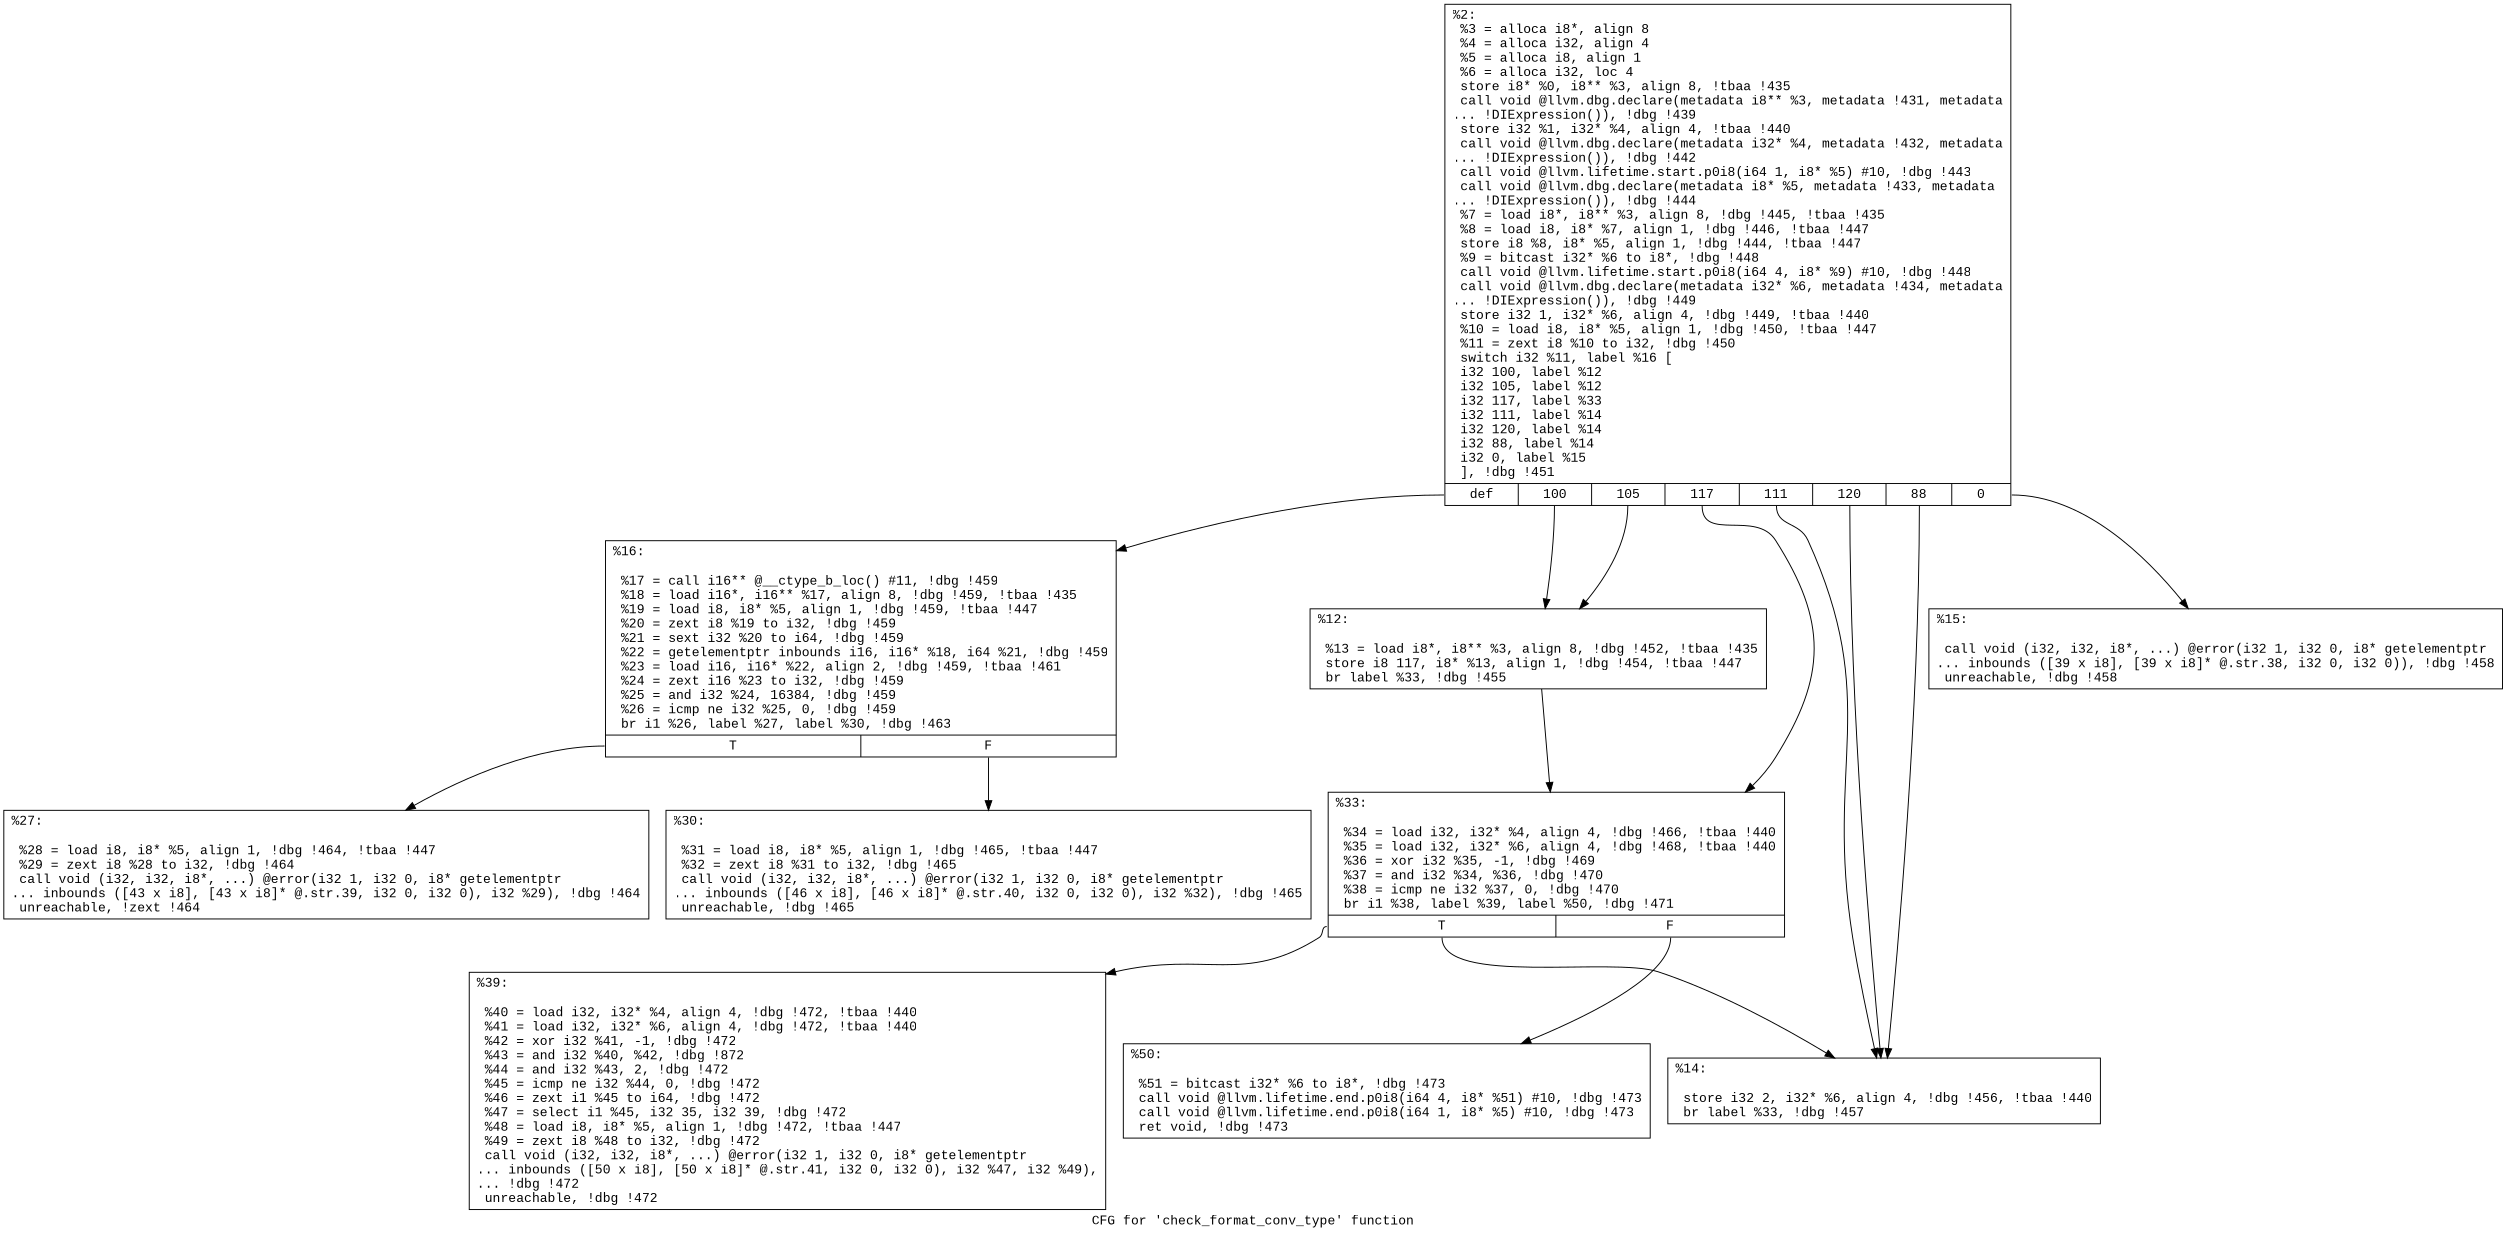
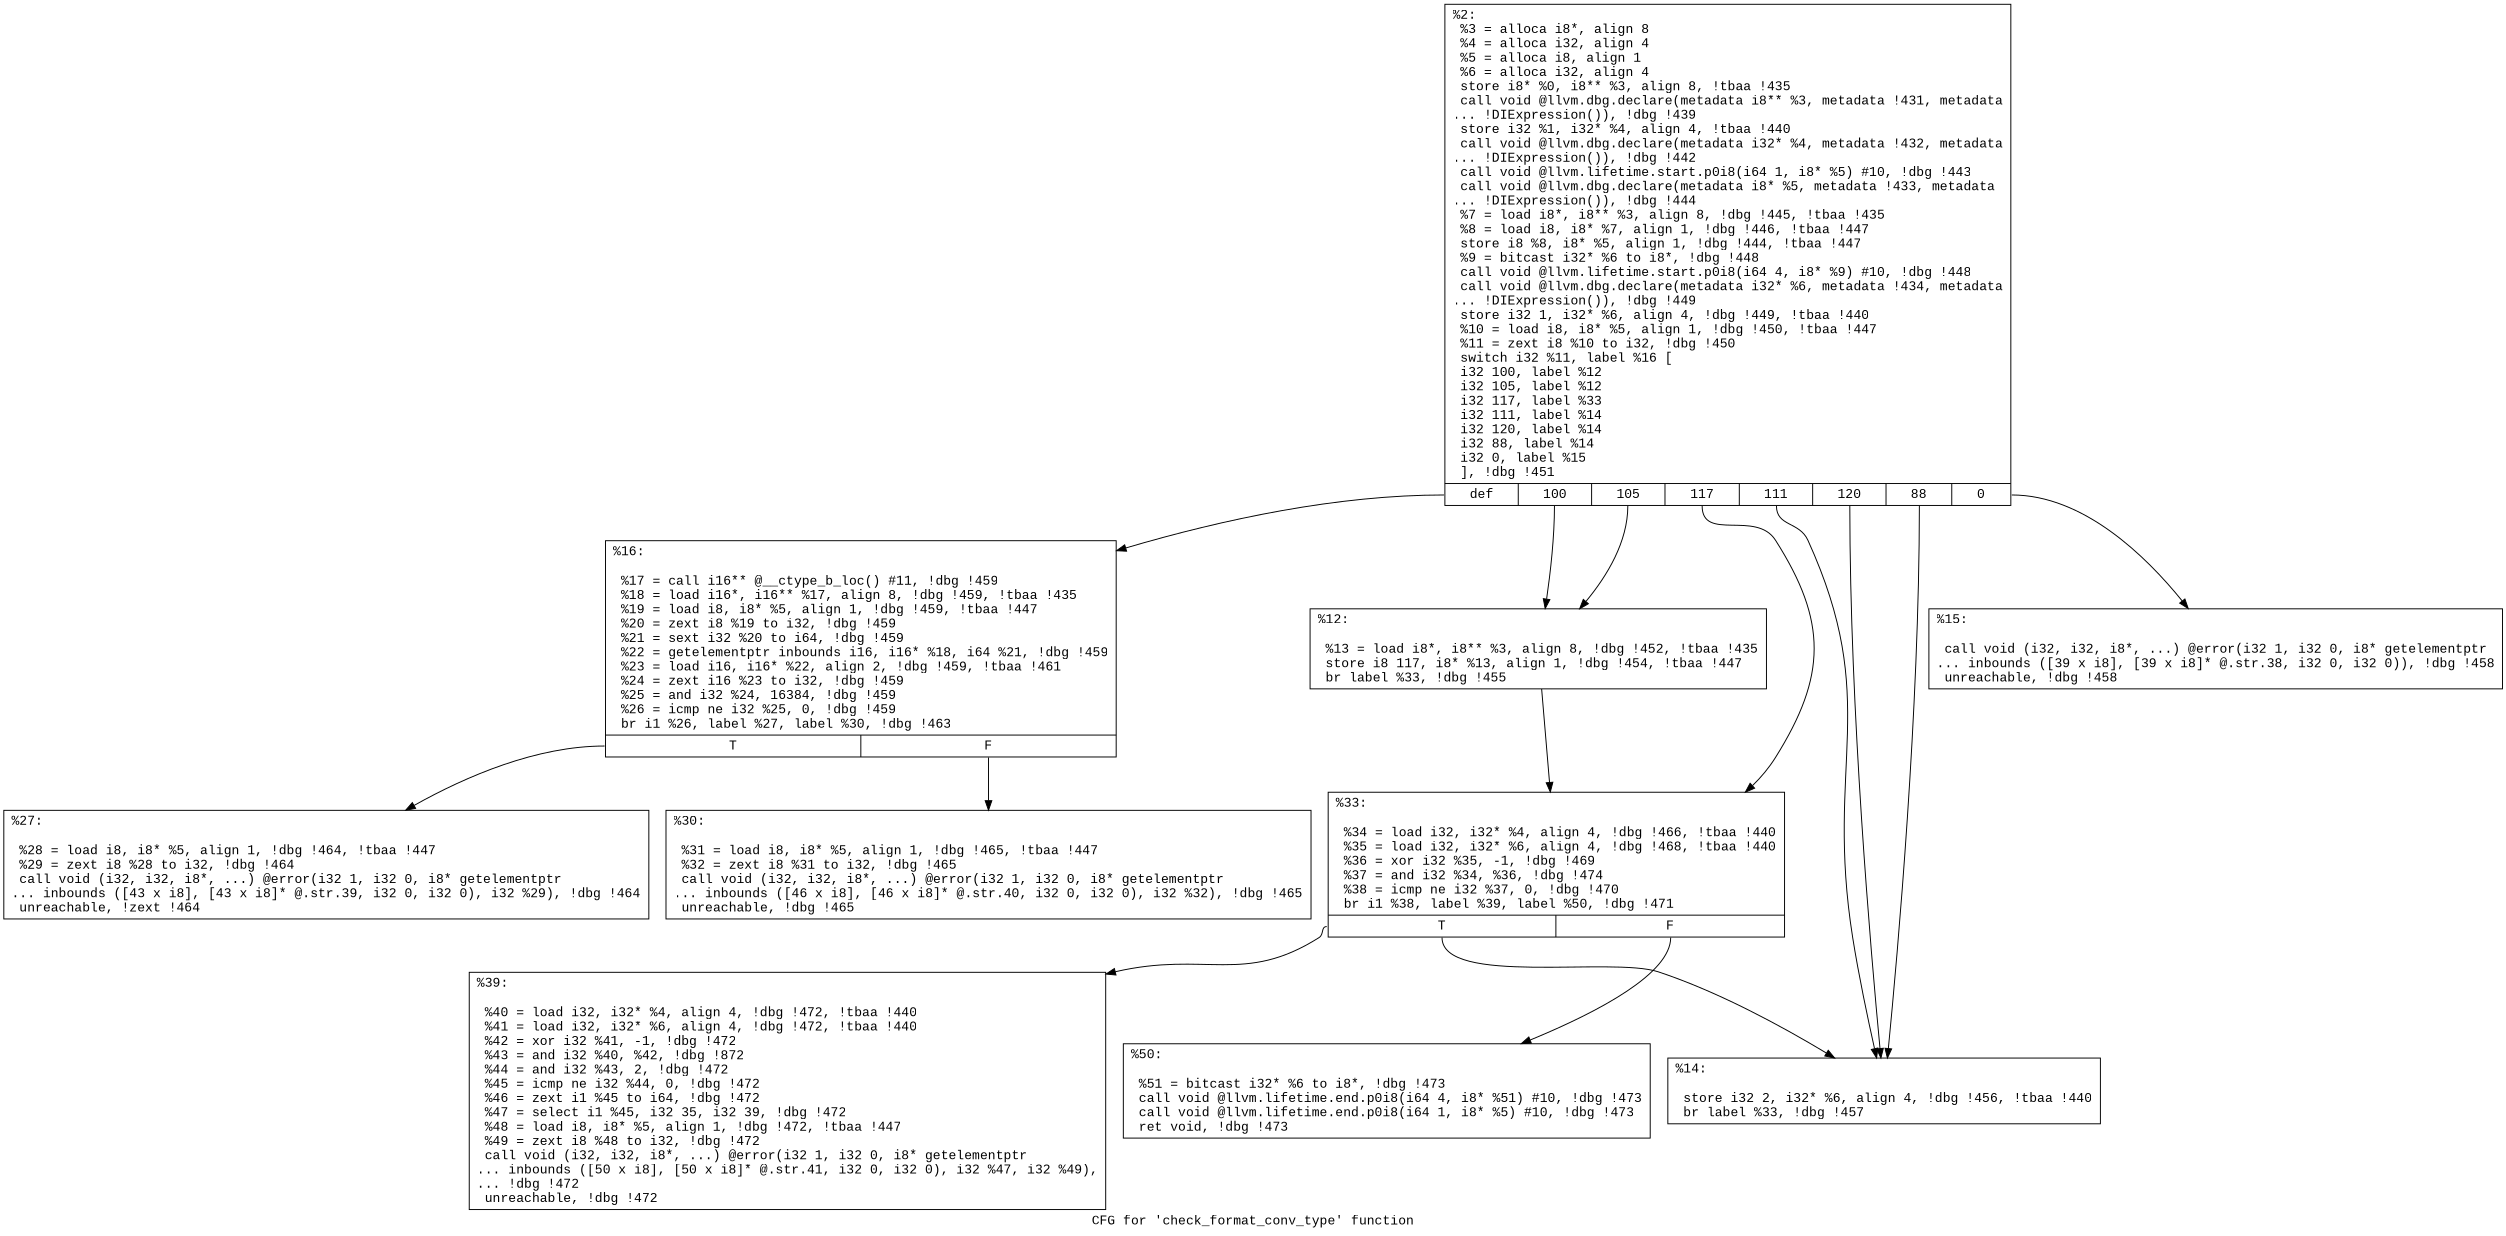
node "%2:": text "%6 = alloca i32, loc 4" -> "%6 = alloca i32, align 4"
node "%33:": text "%37 = and i32 %34, %36, !dbg !470" -> "%37 = and i32 %34, %36, !dbg !474"
